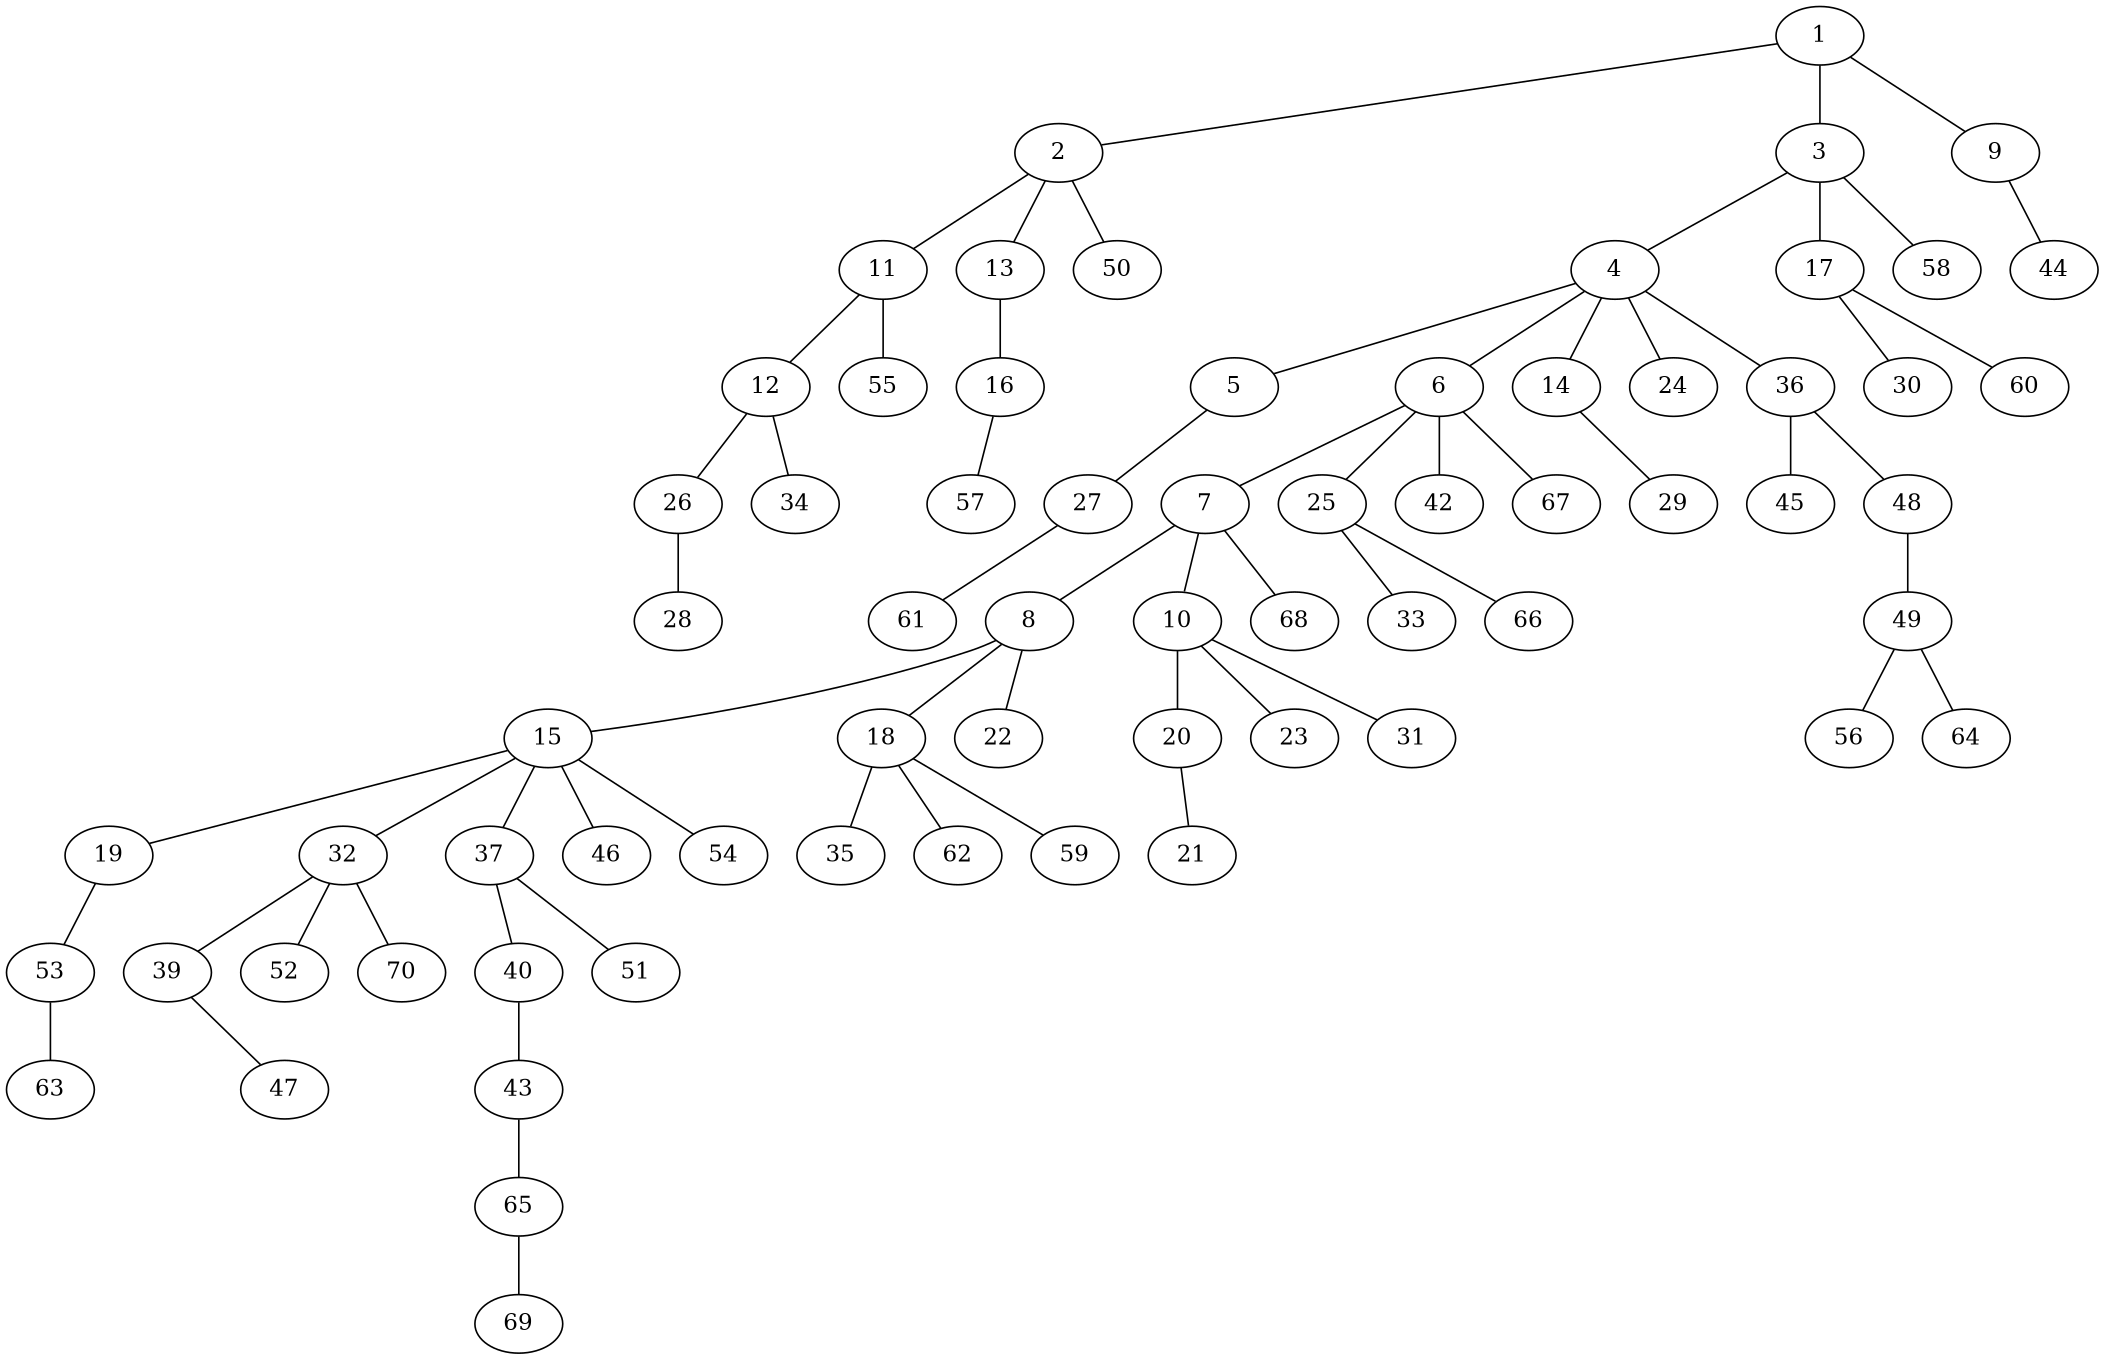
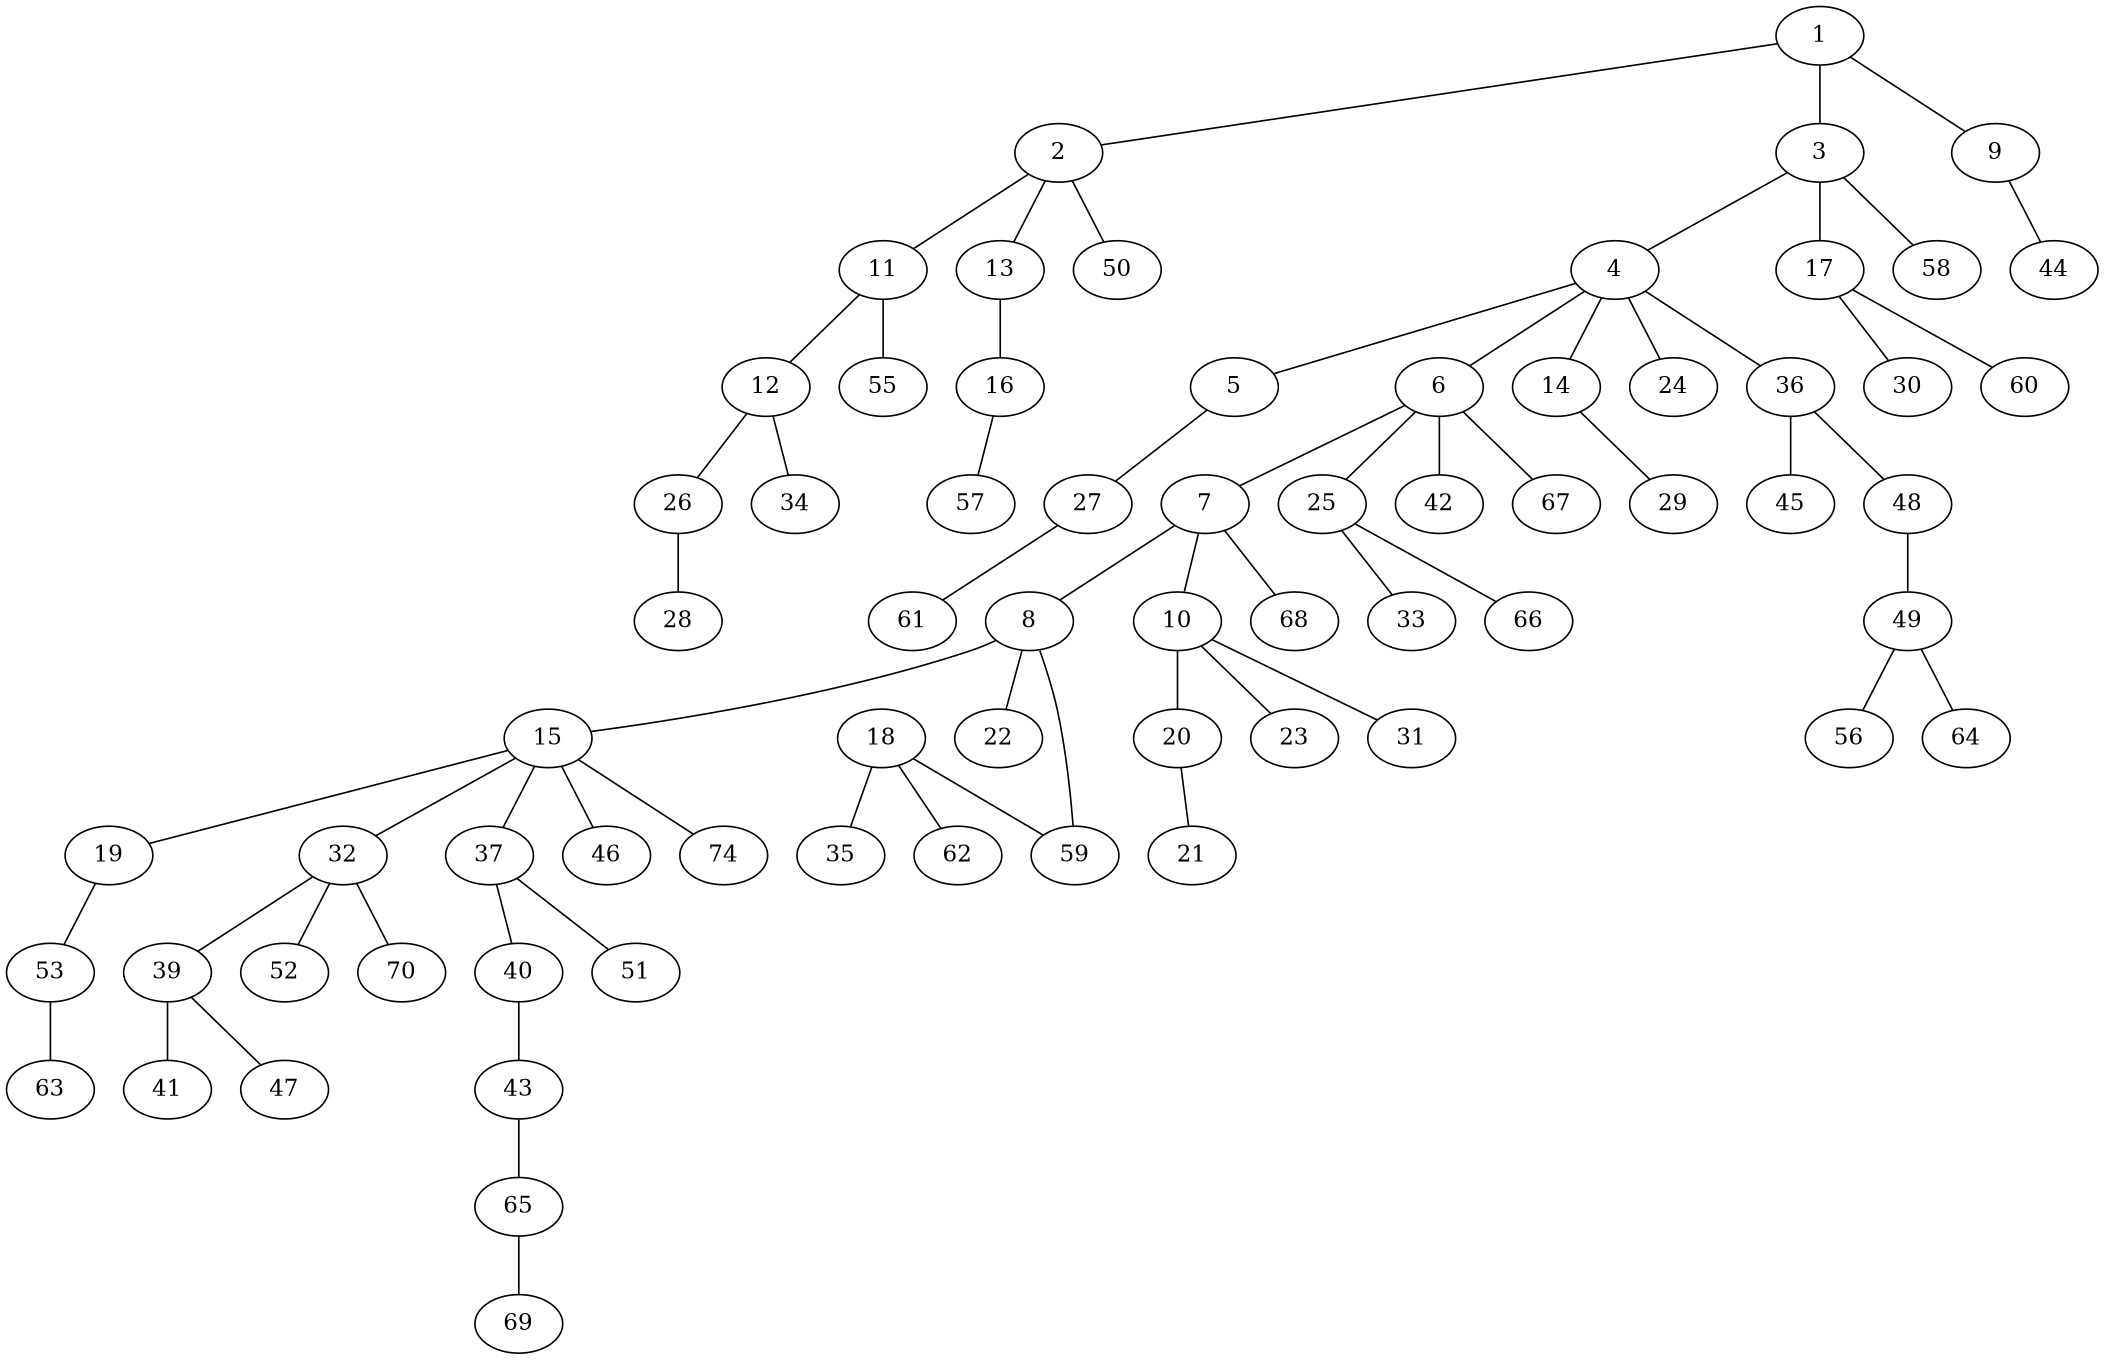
edge "8" -- "18": now "8" -- "59"
node "54": label "54" -> "74"
node "41": added
